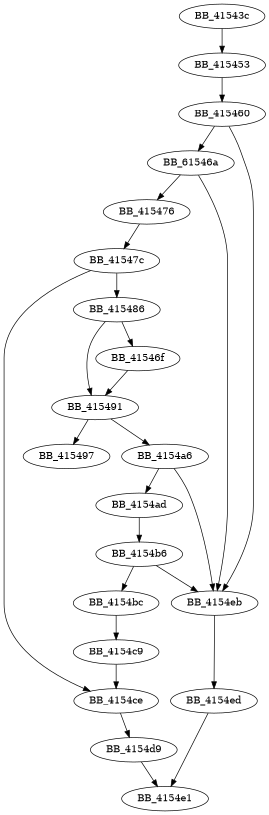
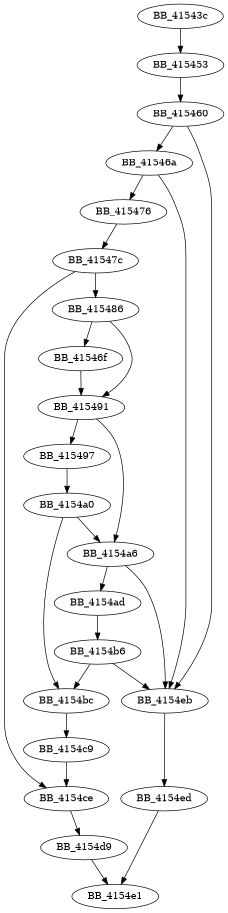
node "BB_61546a": label "BB_61546a" -> "BB_41546a"
node "BB_4154a0": added
